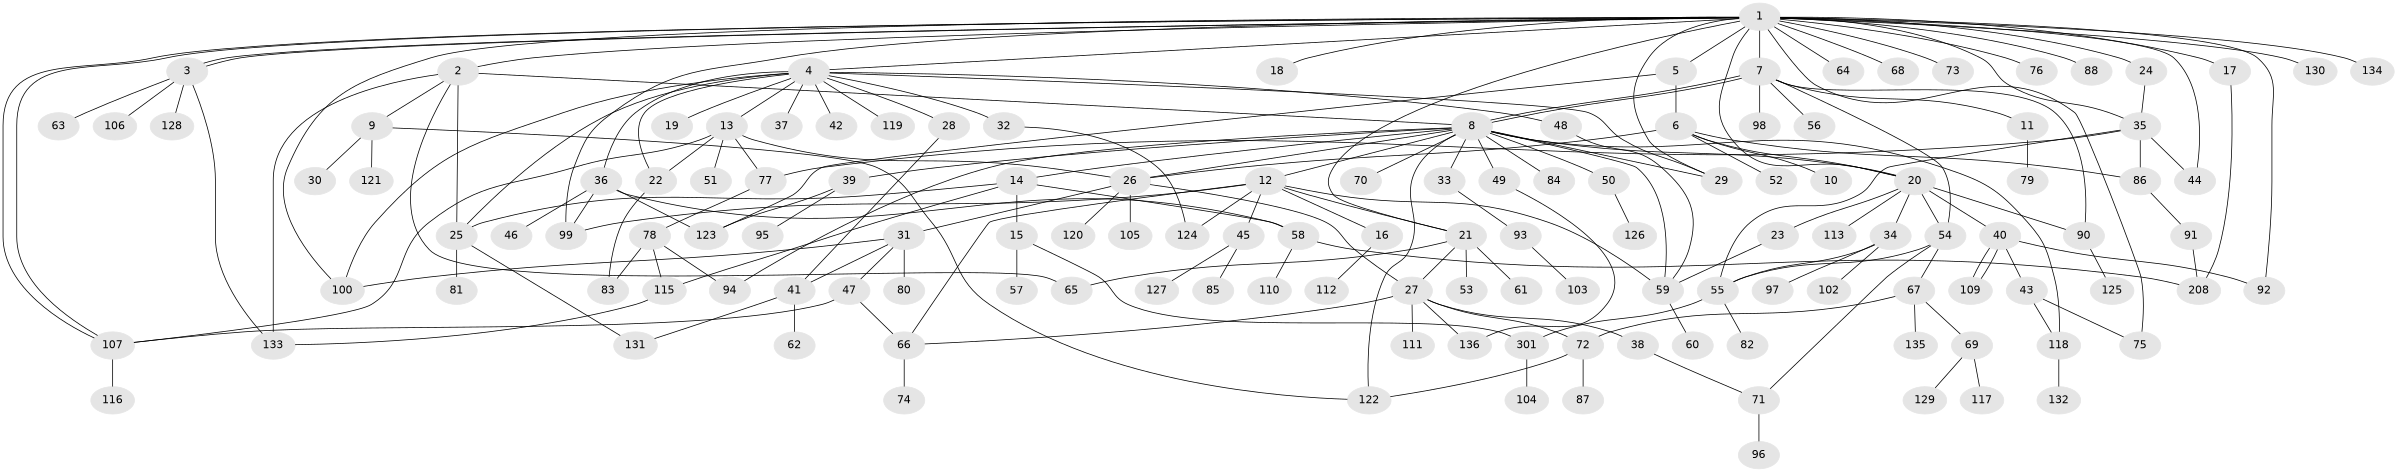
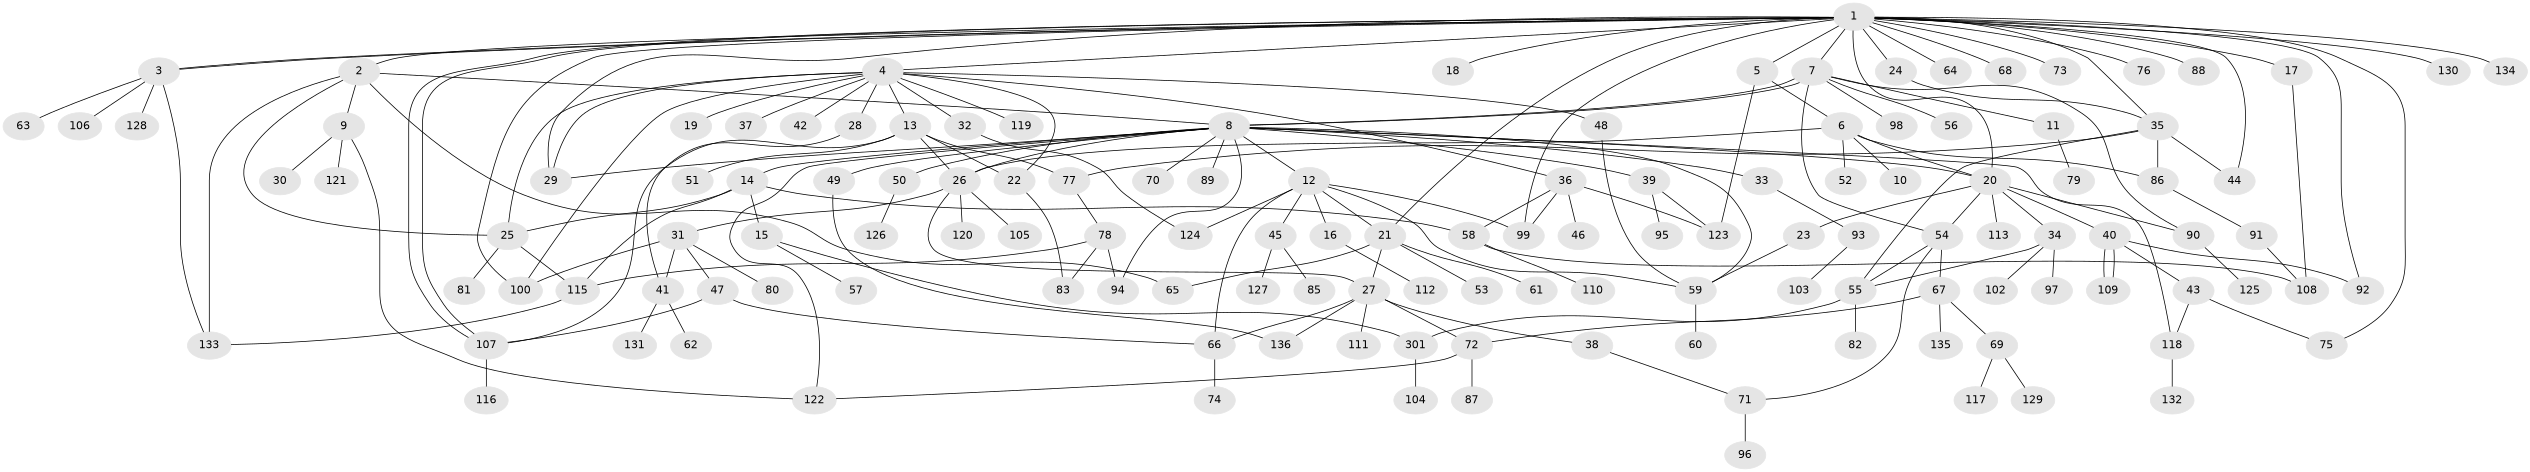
node "84": label "84" -> "89"
edge "25" -- "131": now "25" -- "115"
node "208": label "208" -> "108"
